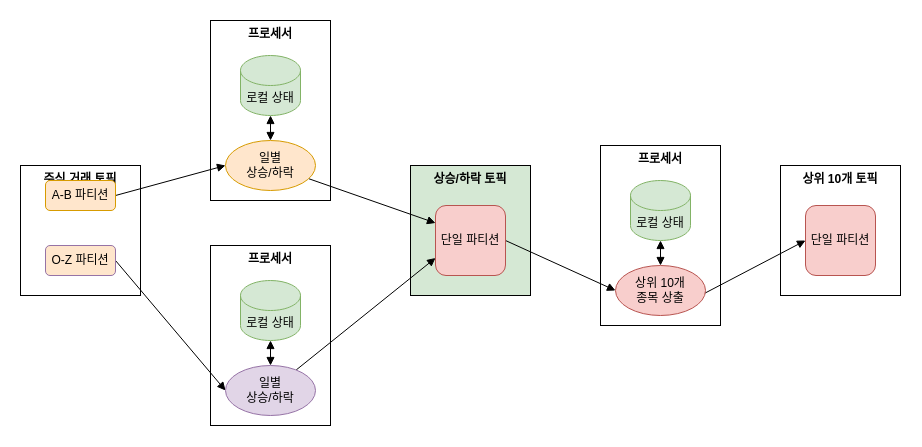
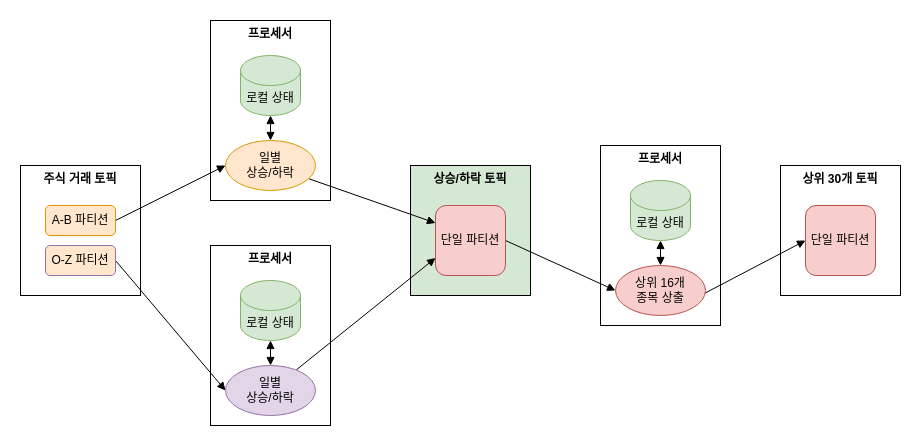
node "상위 10개 토픽": label "상위 10개 토픽" -> "상위 30개 토픽"
node "A-B 파티션": moved (81, 196) -> (81, 221)
node "상위 10개 종목 상출": label "상위 10개 종목 상출" -> "상위 16개 종목 상출"
